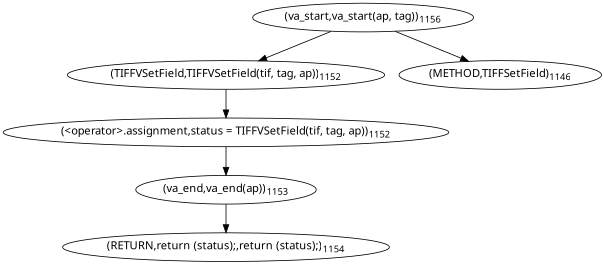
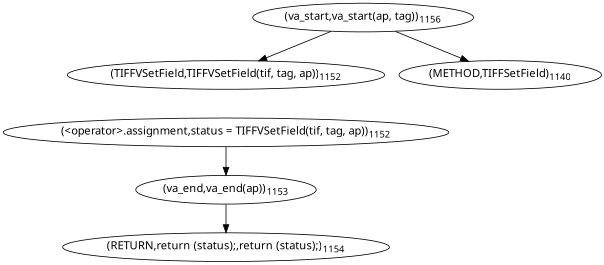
node "(METHOD,TIFFSetField)": text "1146" -> "1140"
edge "(TIFFVSetField,TIFFVSetField(tif, tag, ap))" -> "(<operator>.assignment,status = TIFFVSetField(tif, tag, ap))": removed
